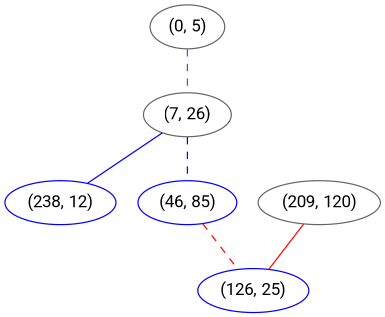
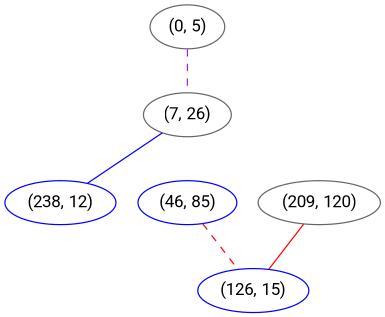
edge "(7, 26)" -- "(46, 85)": removed
node "(126, 25)": label "(126, 25)" -> "(126, 15)"
